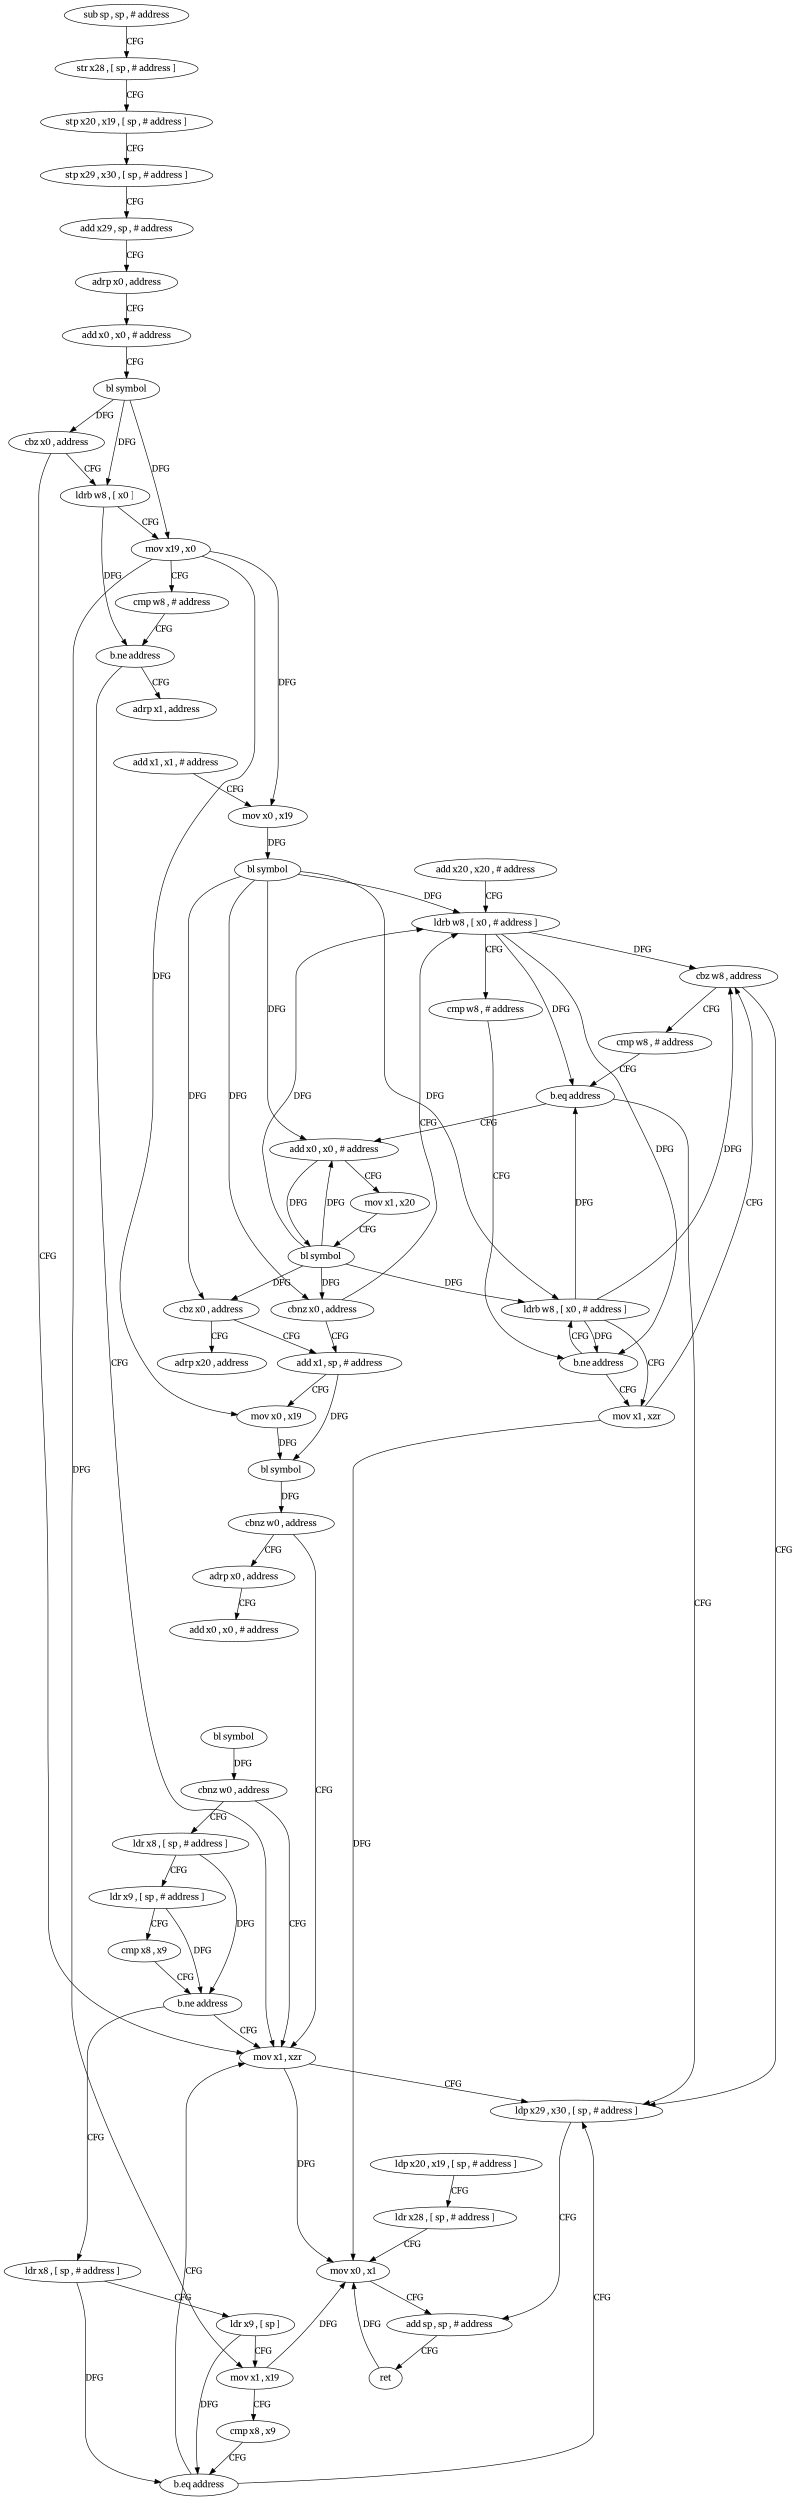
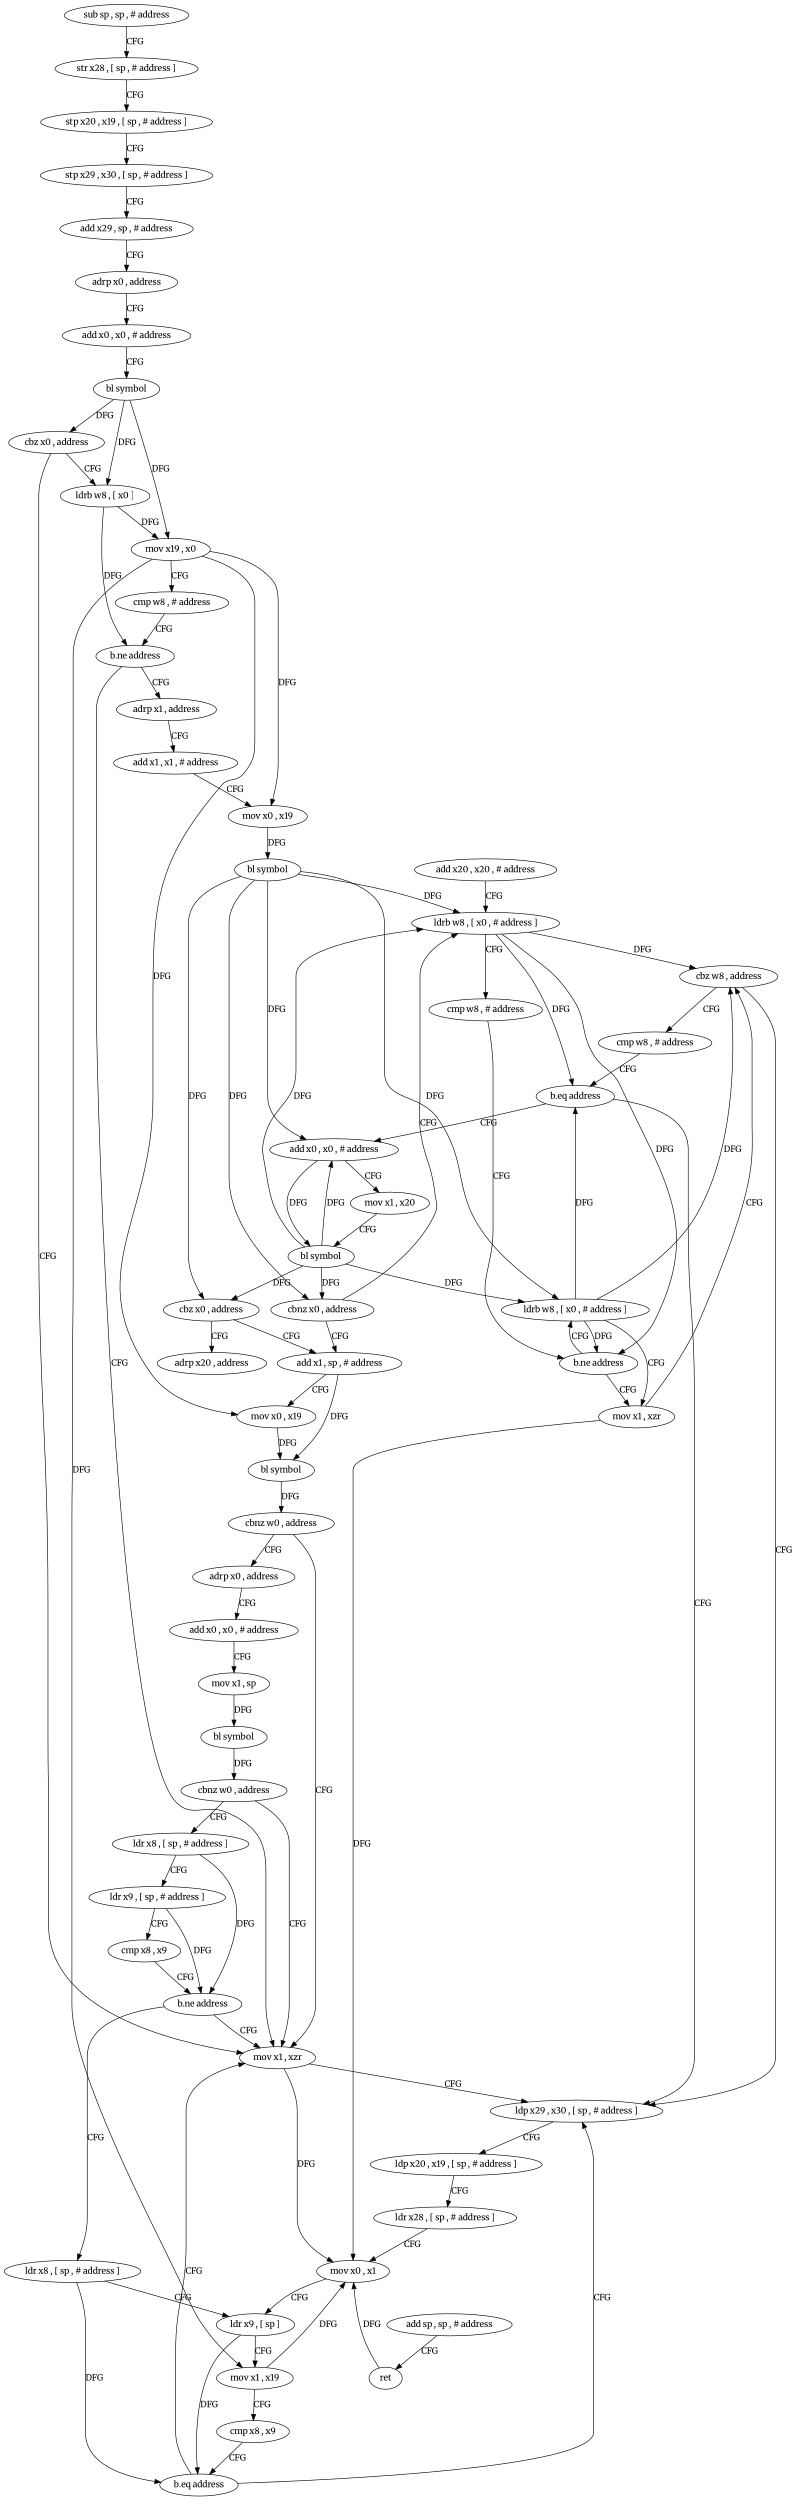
edge "ldrb w8 , [ x0 ]" -> "mov x19 , x0": label "CFG" -> "DFG"
edge "adrp x1 , address" -> "add x1 , x1 , # address": added, label "CFG"
node "mov x1 , sp": added
edge "ldp x29 , x30 , [ sp , # address ]" -> "add sp , sp , # address": now "ldp x29 , x30 , [ sp , # address ]" -> "ldp x20 , x19 , [ sp , # address ]"
edge "mov x0 , x1" -> "add sp , sp , # address": now "mov x0 , x1" -> "ldr x9 , [ sp ]"
